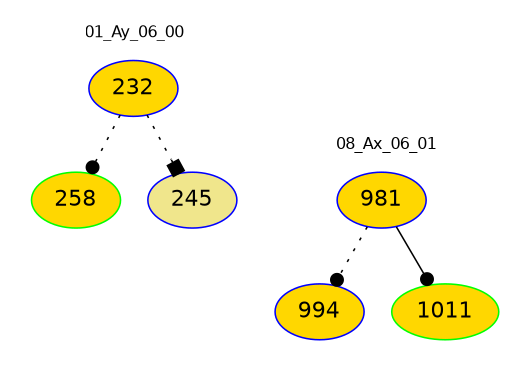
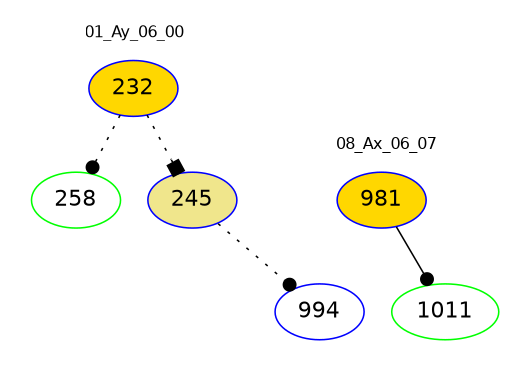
cluster "08_Ax_06_01": label "08_Ax_06_01" -> "08_Ax_06_07"
node "258": fillcolor gold -> white
edge "981" -> "994": now "245" -> "994"
node "994": fillcolor gold -> white
node "1011": fillcolor gold -> white
